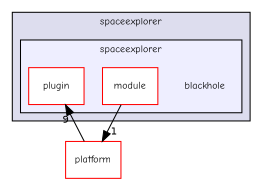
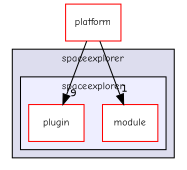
node "blackhole": removed
edge "module" -> "platform": reversed
